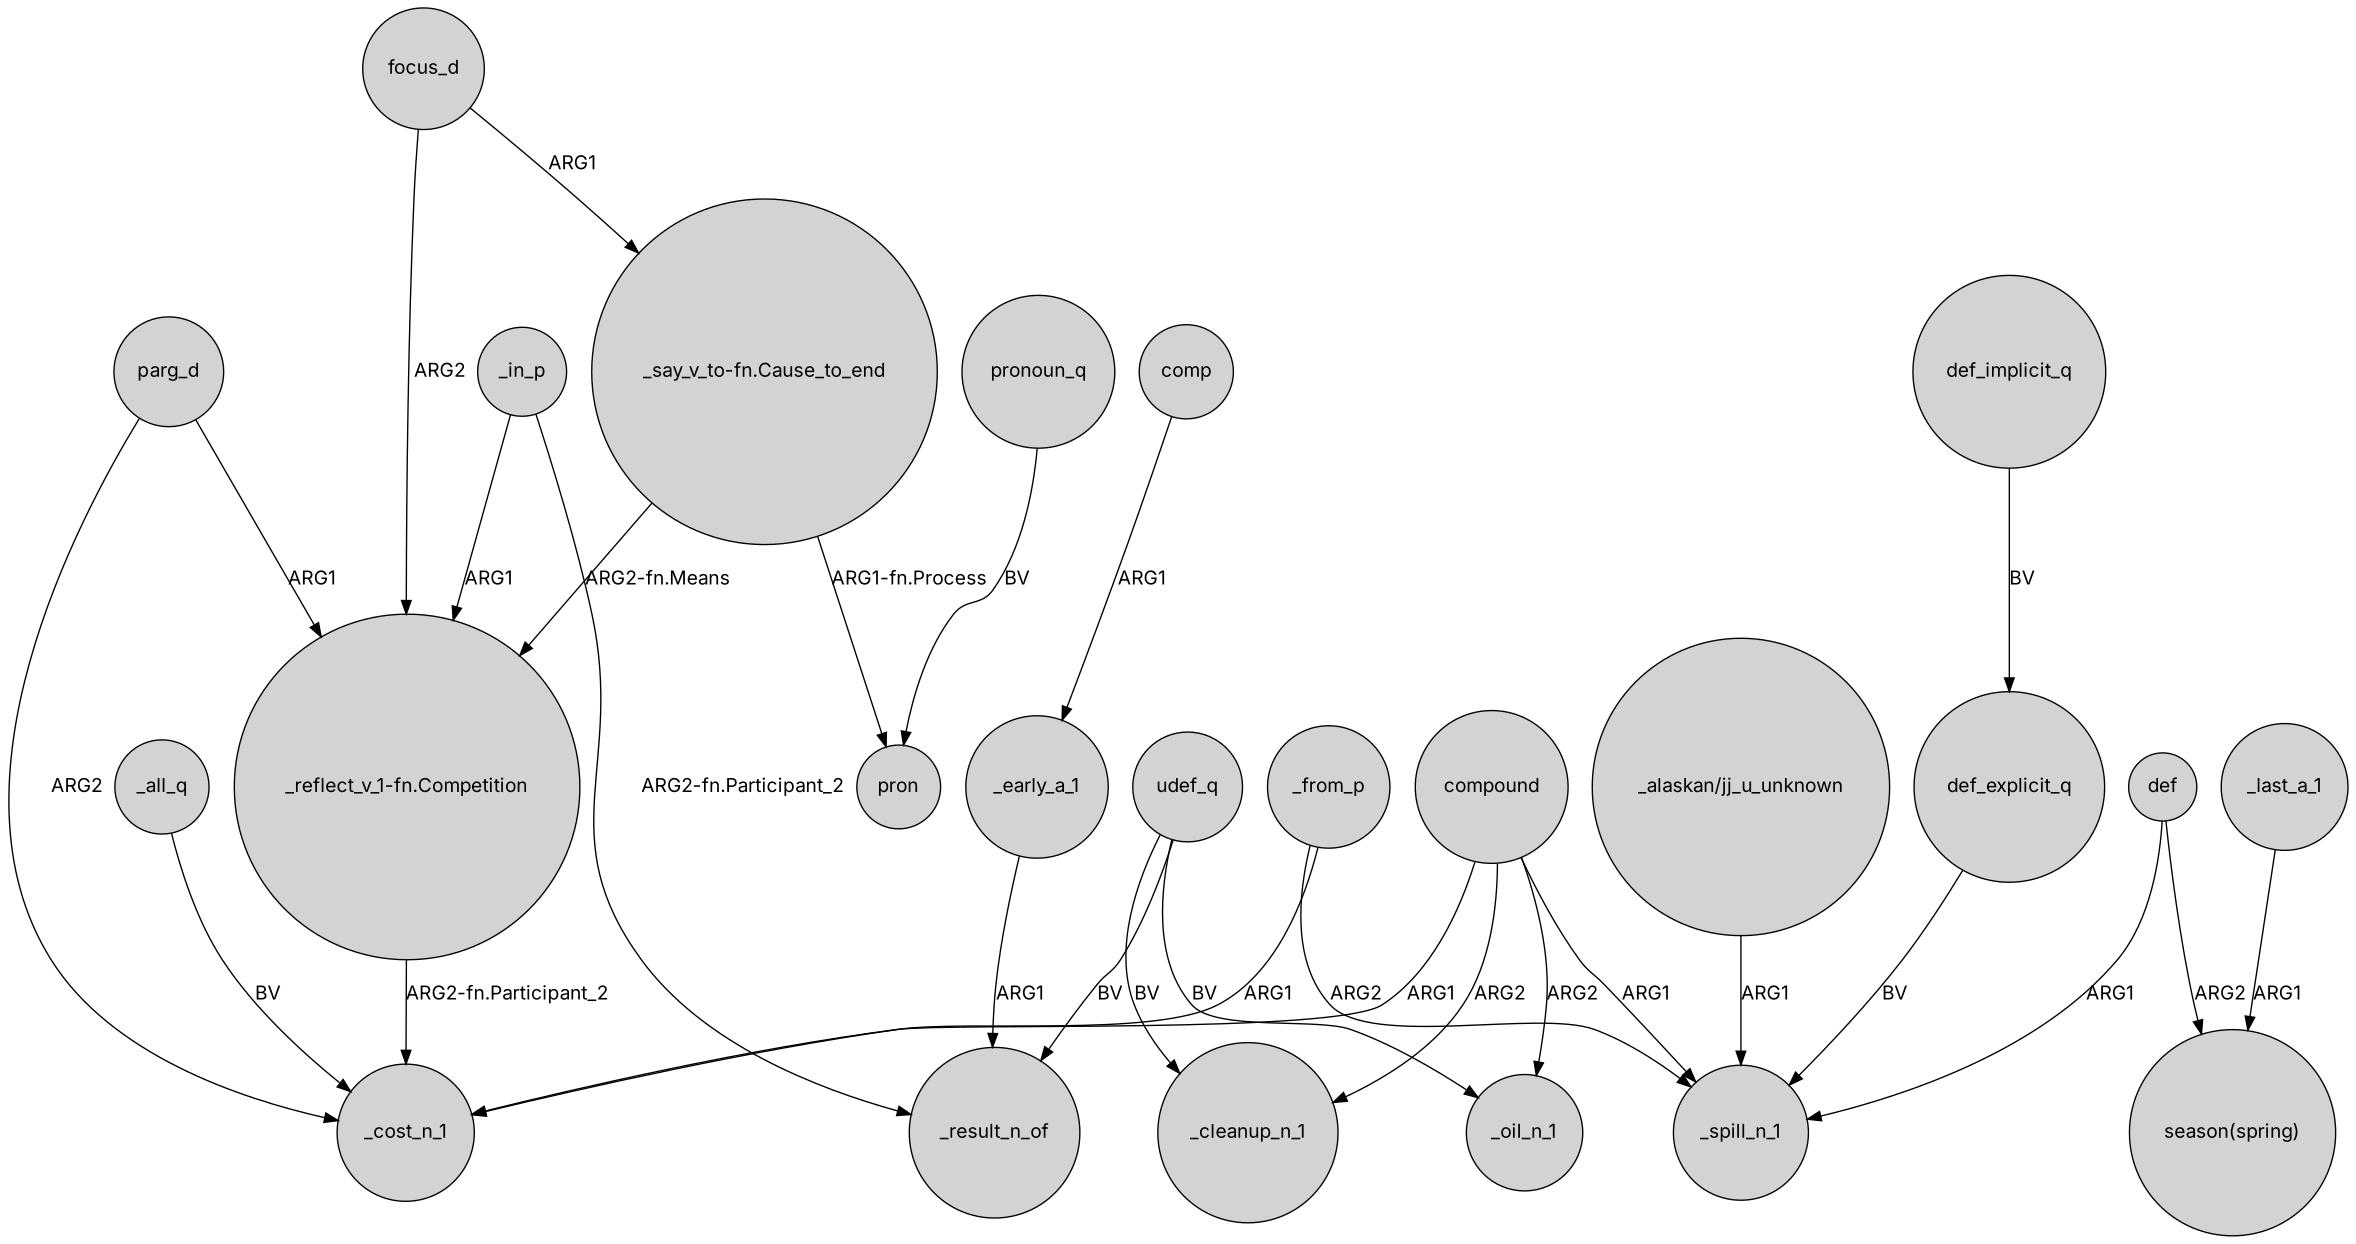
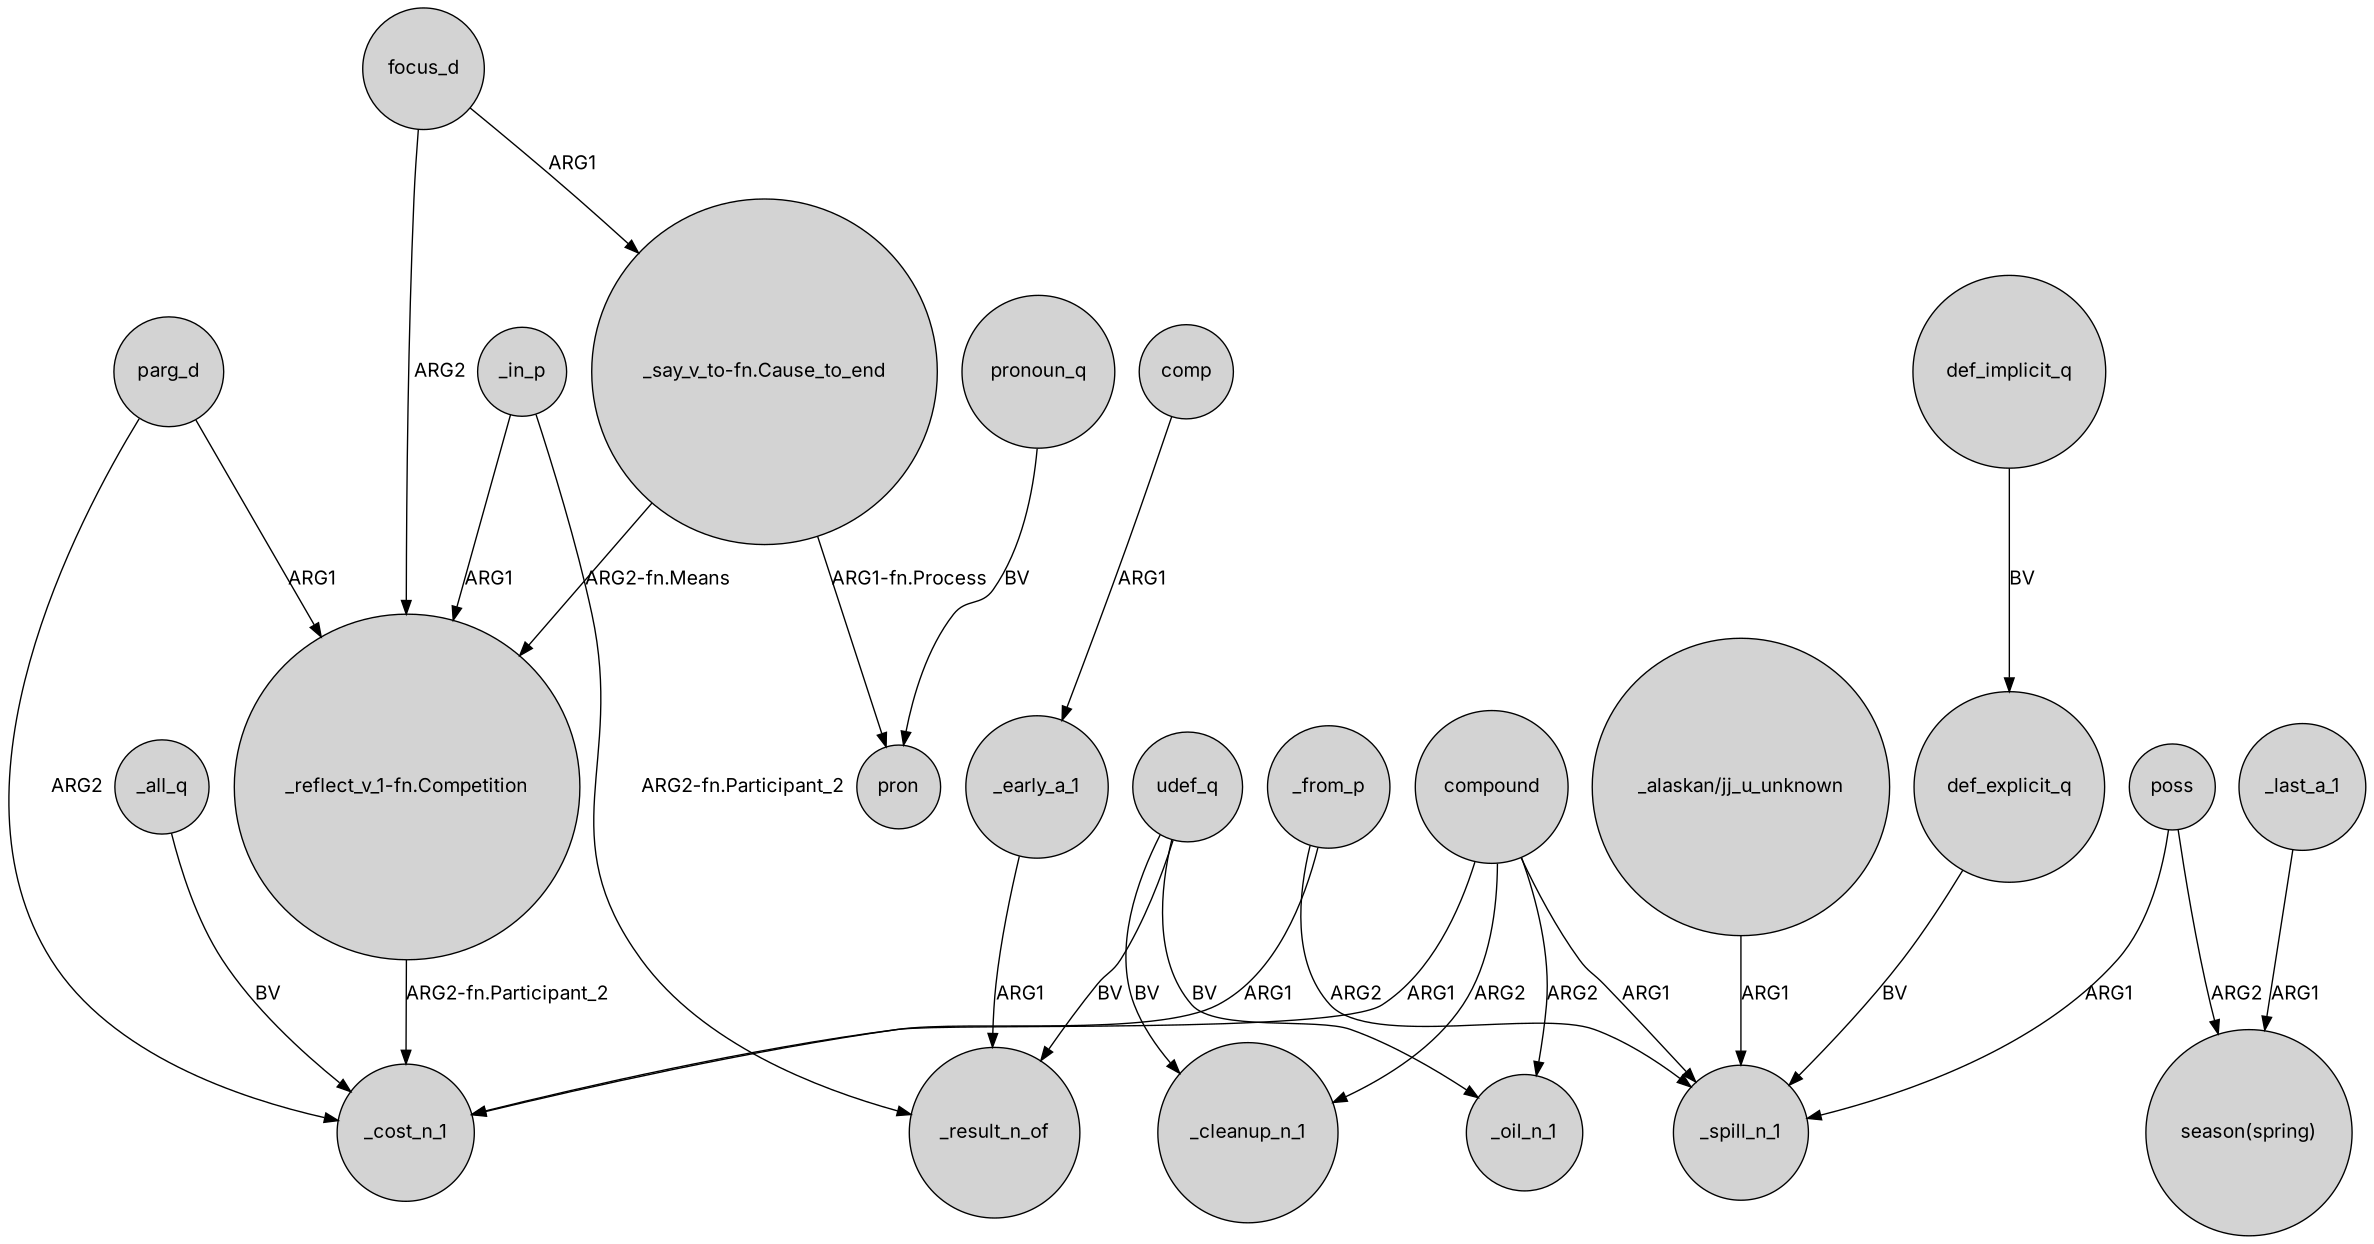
node "def": label "def" -> "poss"
